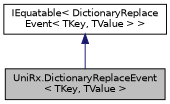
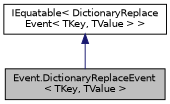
node "UniRx.DictionaryReplaceEvent < TKey, TValue >": label "UniRx.DictionaryReplaceEvent < TKey, TValue >" -> "Event.DictionaryReplaceEvent < TKey, TValue >"
